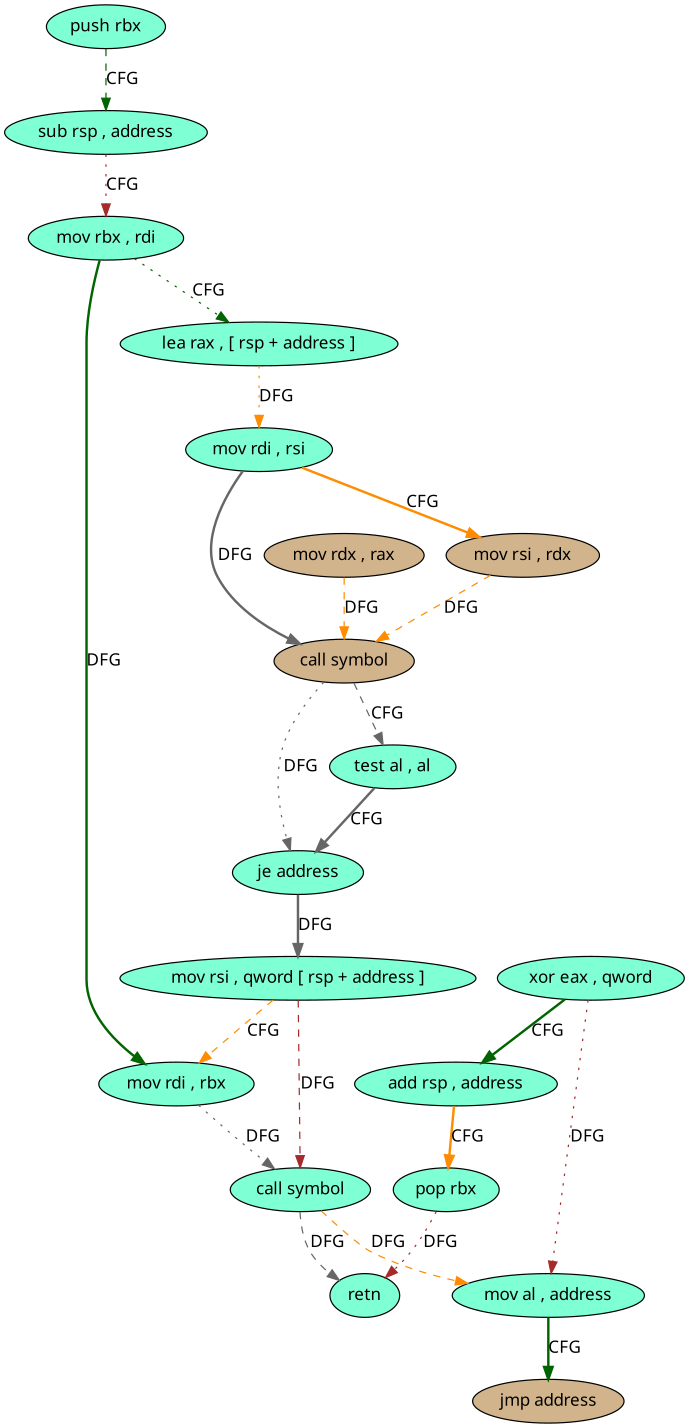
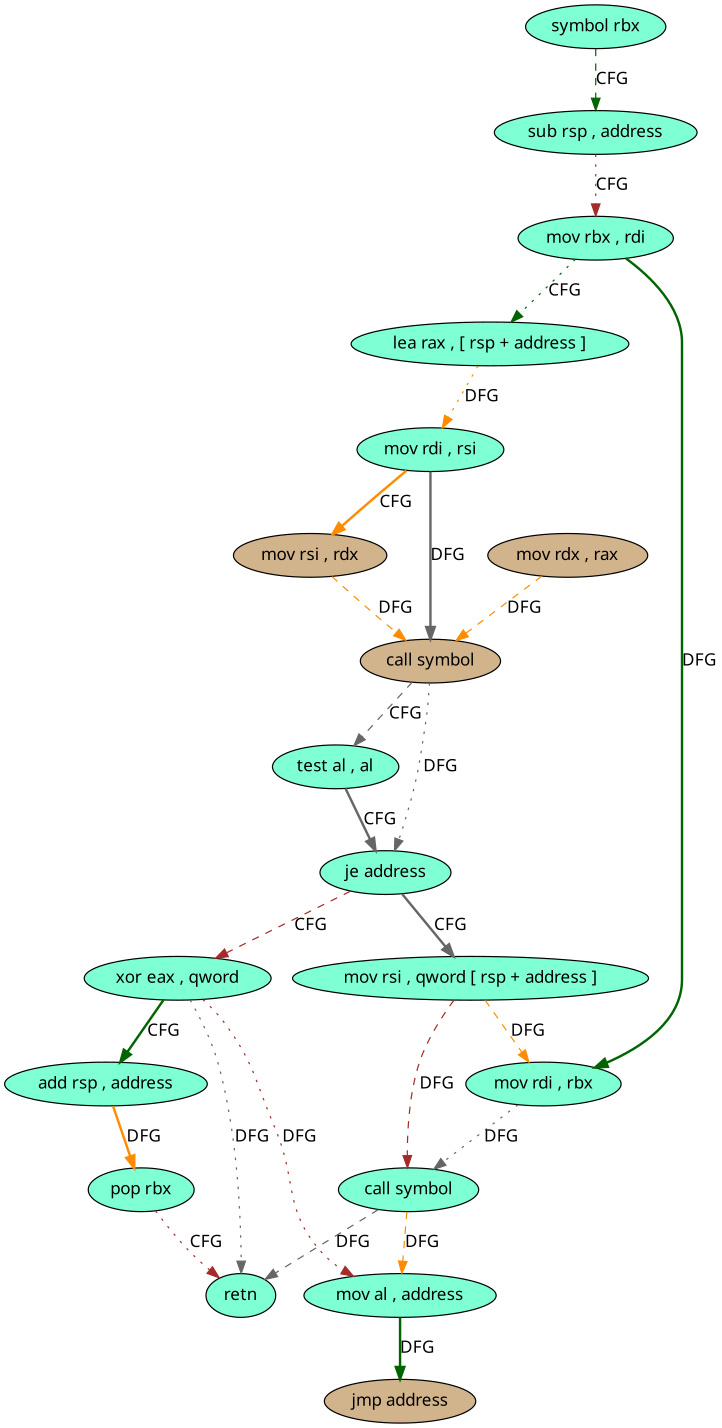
node "push rbx": label "push rbx" -> "symbol rbx"
edge "je address" -> "xor eax , qword": added, label "CFG"
edge "je address" -> "mov rsi , qword [ rsp + address ]": label "DFG" -> "CFG"
edge "mov rsi , qword [ rsp + address ]" -> "mov rdi , rbx": label "CFG" -> "DFG"
edge "xor eax , qword" -> "retn": added, label "DFG"
edge "add rsp , address" -> "pop rbx": label "CFG" -> "DFG"
edge "pop rbx" -> "retn": label "DFG" -> "CFG"
edge "mov al , address" -> "jmp address": label "CFG" -> "DFG"
